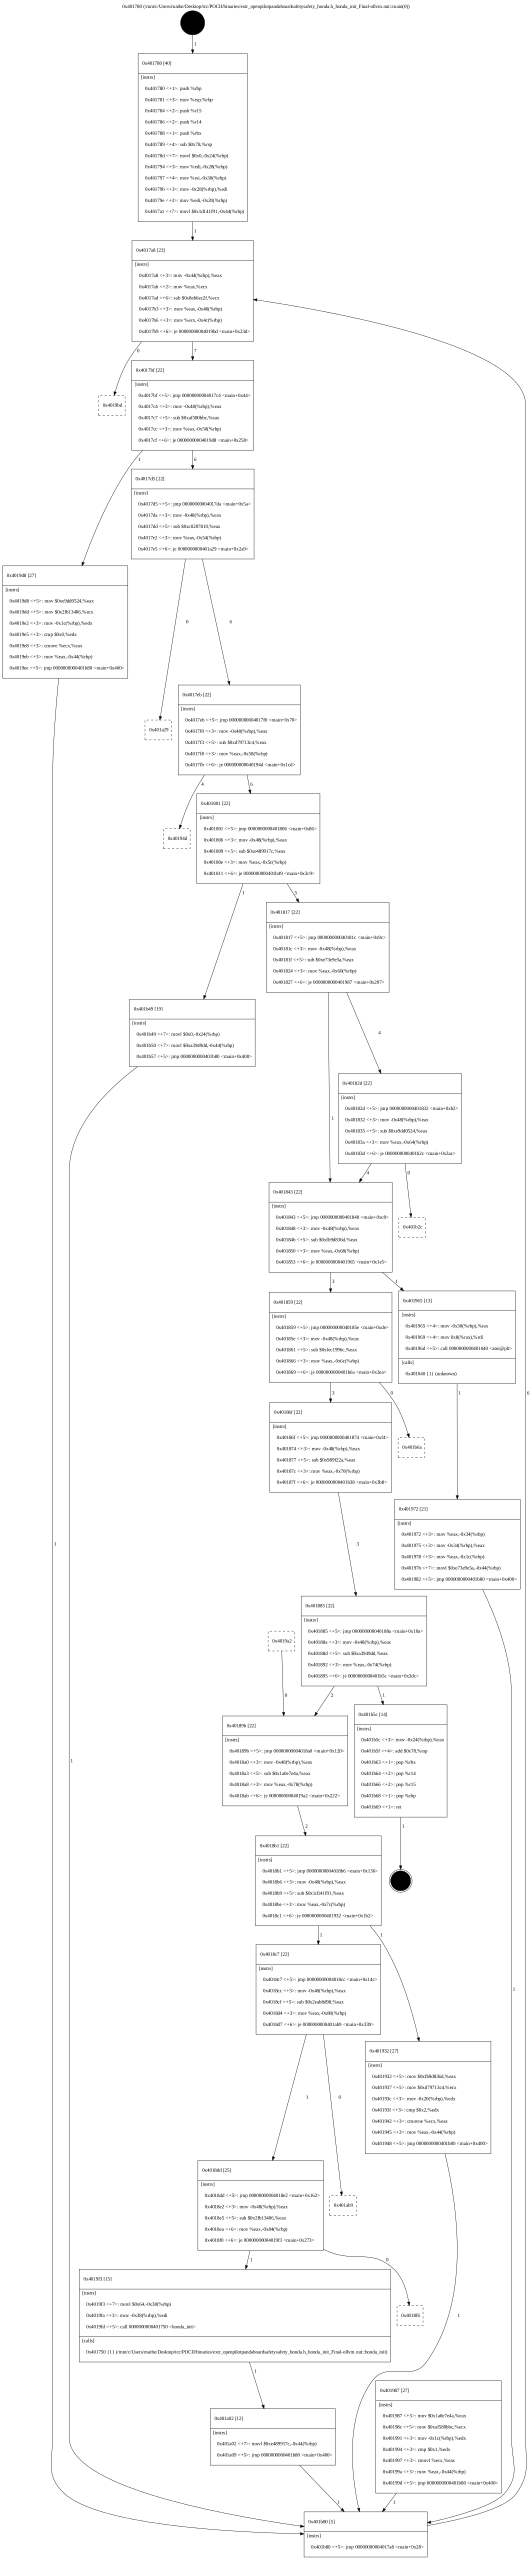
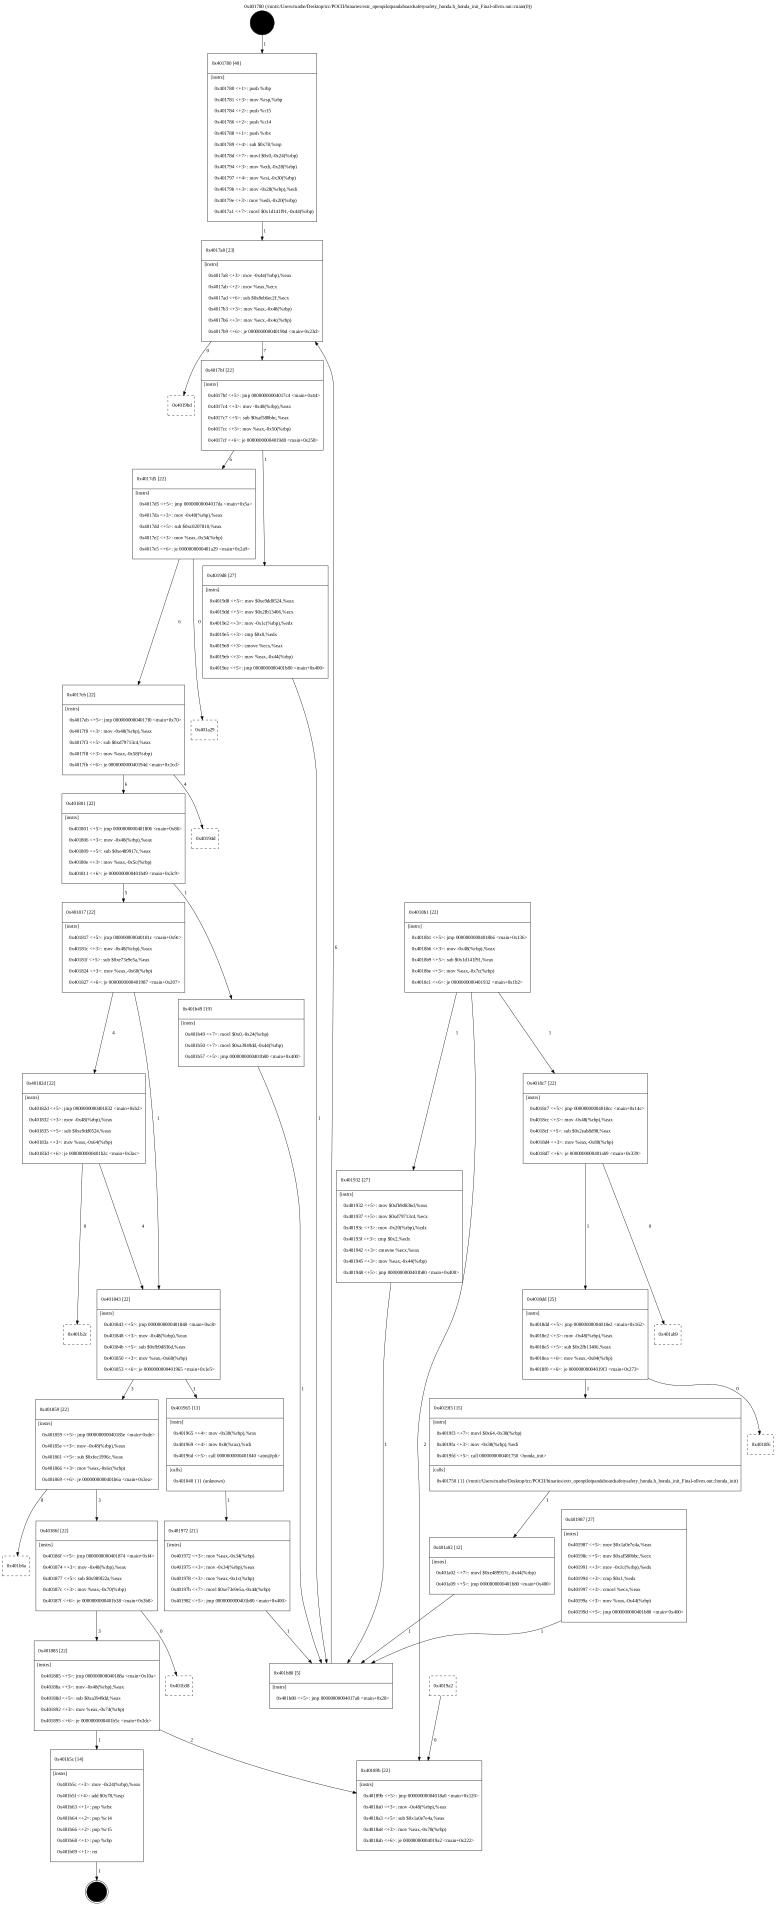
node "0x401b38": added
edge "0x40189b [22]" -> "0x4018b1 [22]": reversed
